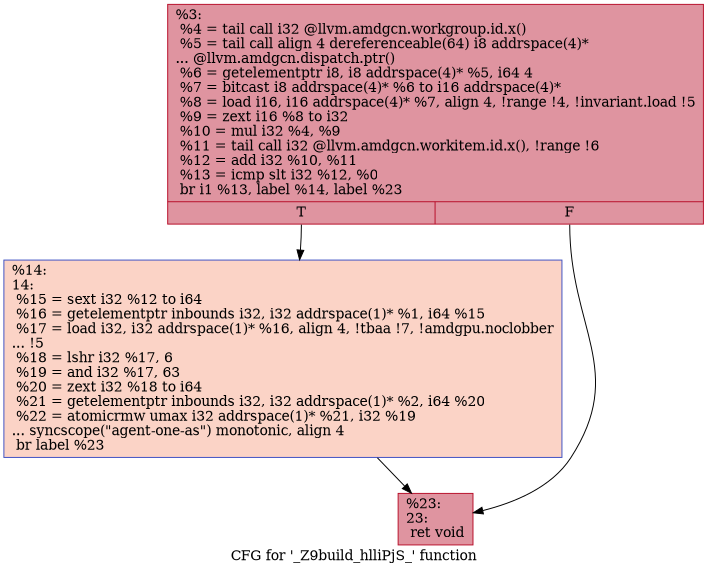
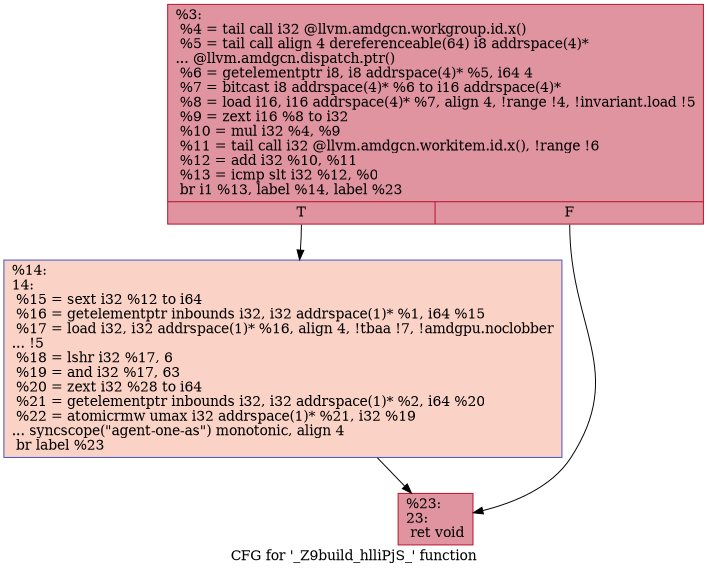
node "%14:": text "%20 = zext i32 %18 to i64" -> "%20 = zext i32 %28 to i64"
